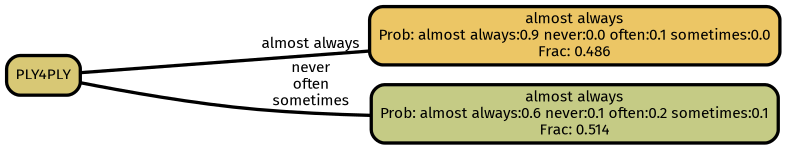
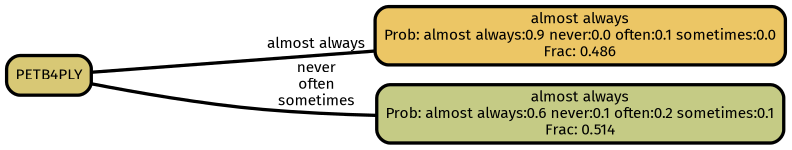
node "PLY4PLY": label "PLY4PLY" -> "PETB4PLY"
